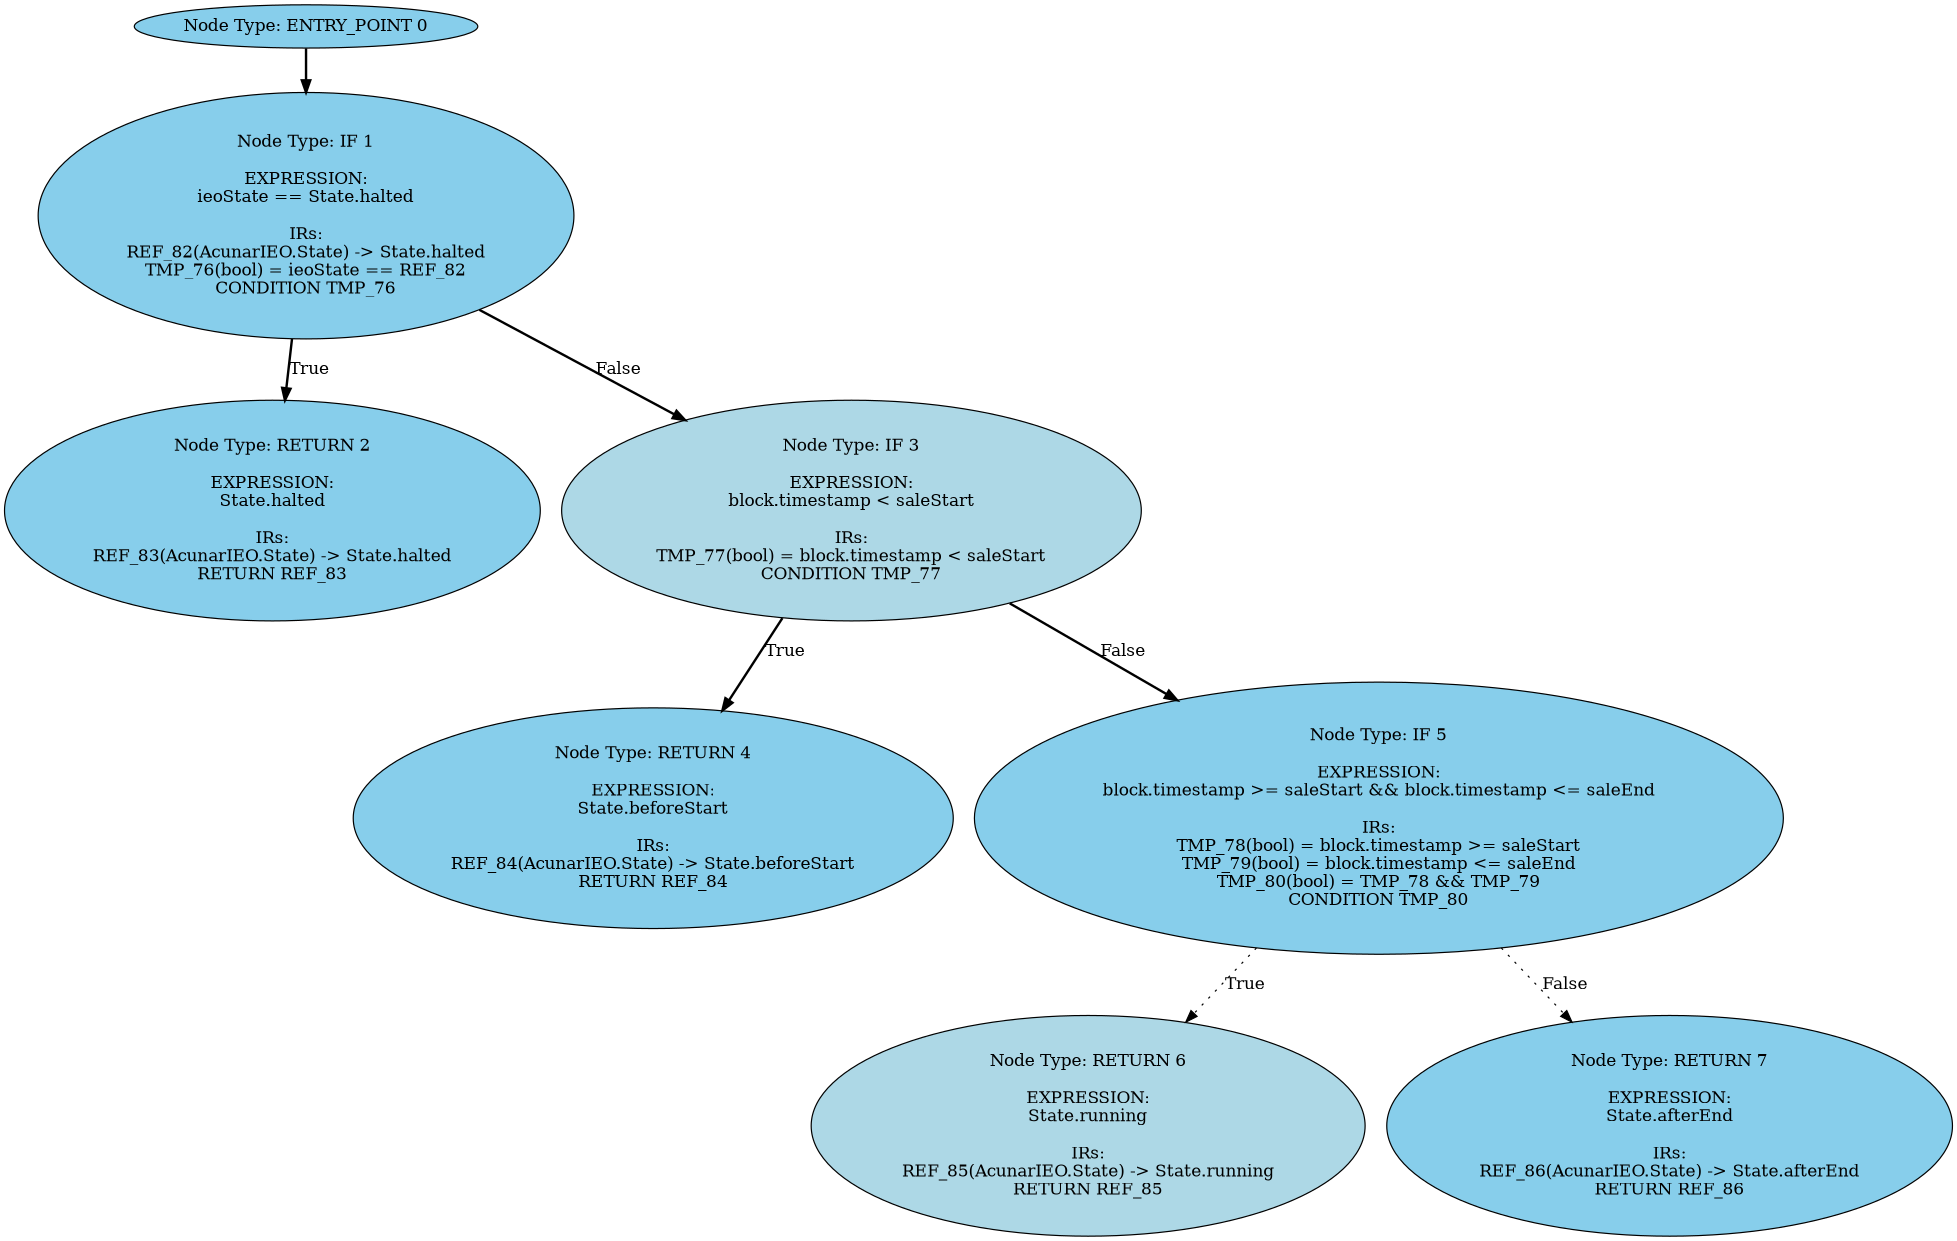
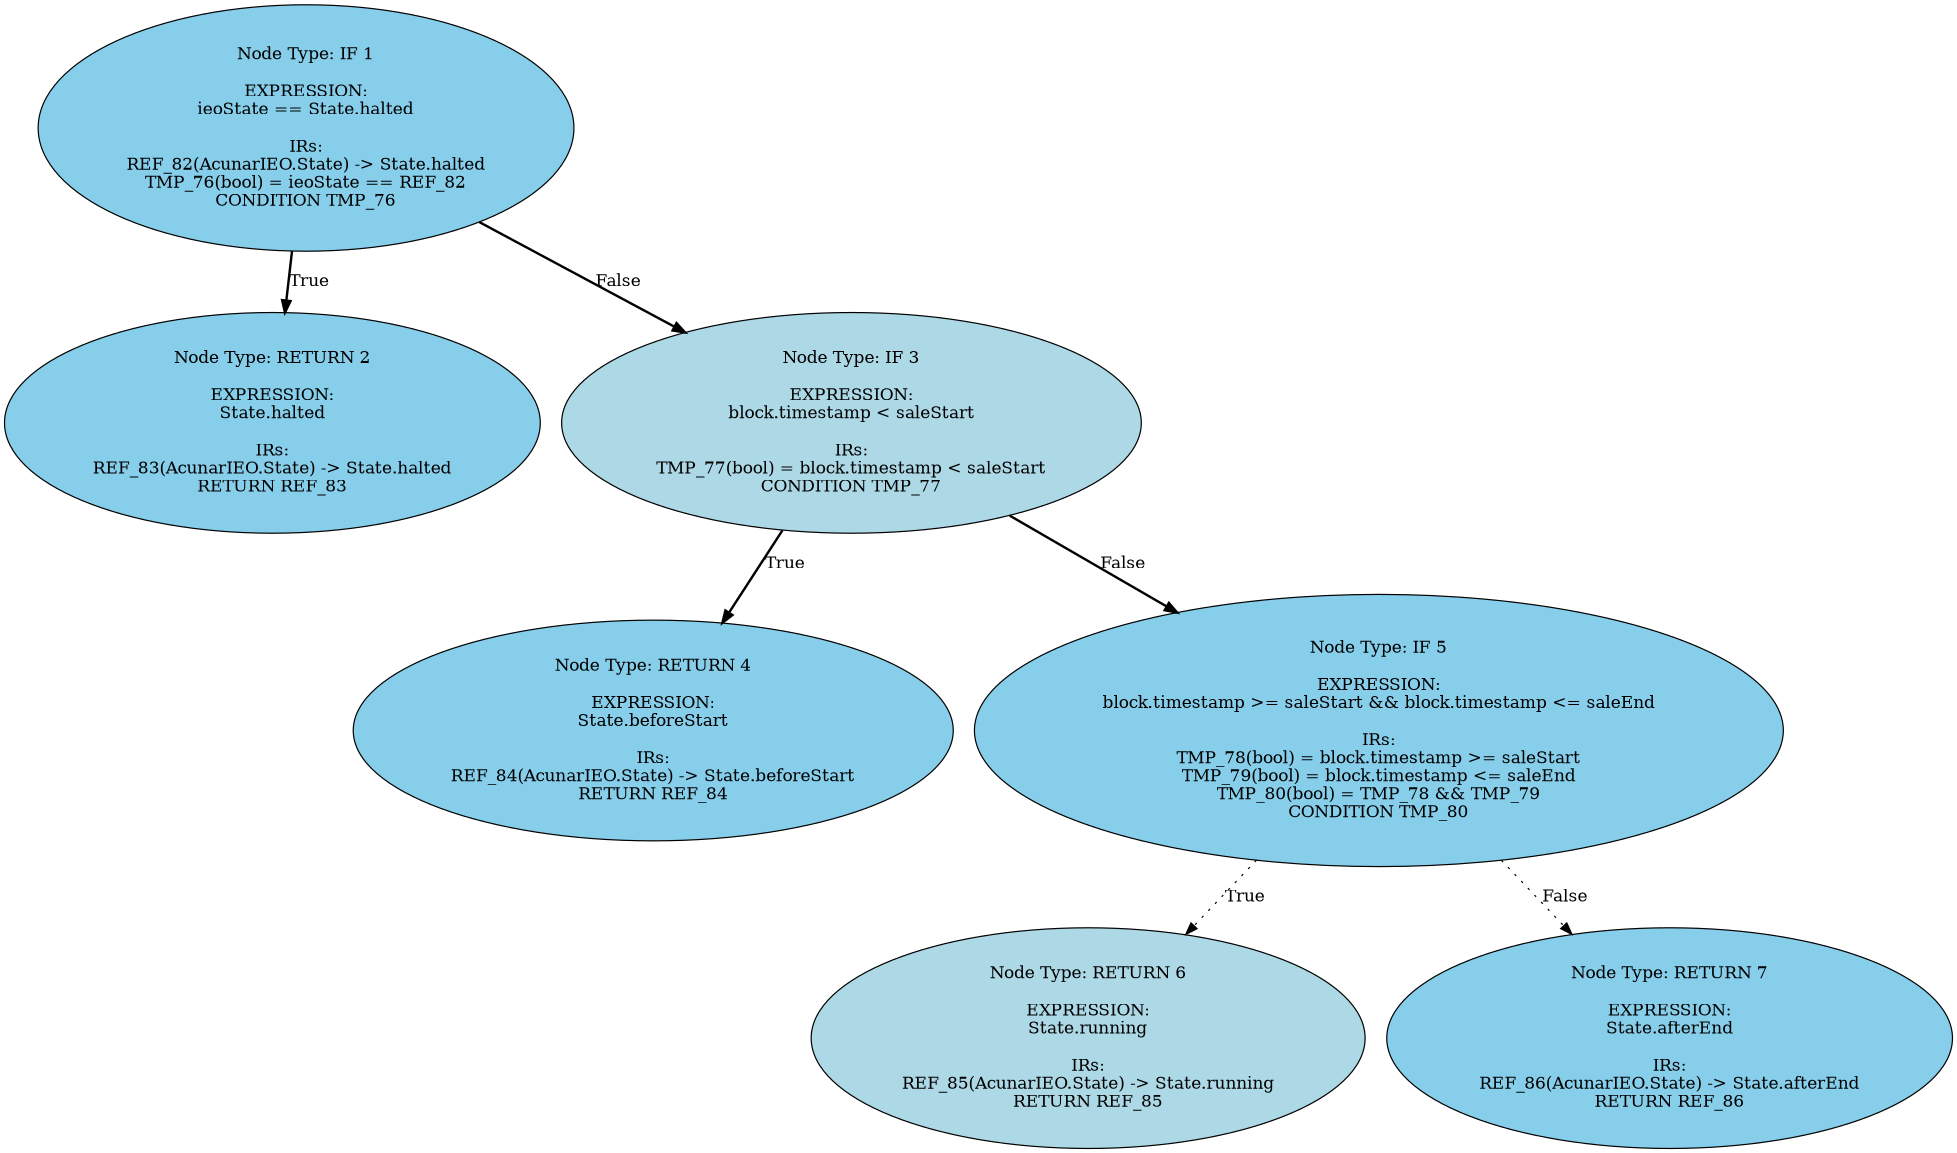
node "Node Type: ENTRY_POINT 0": removed
